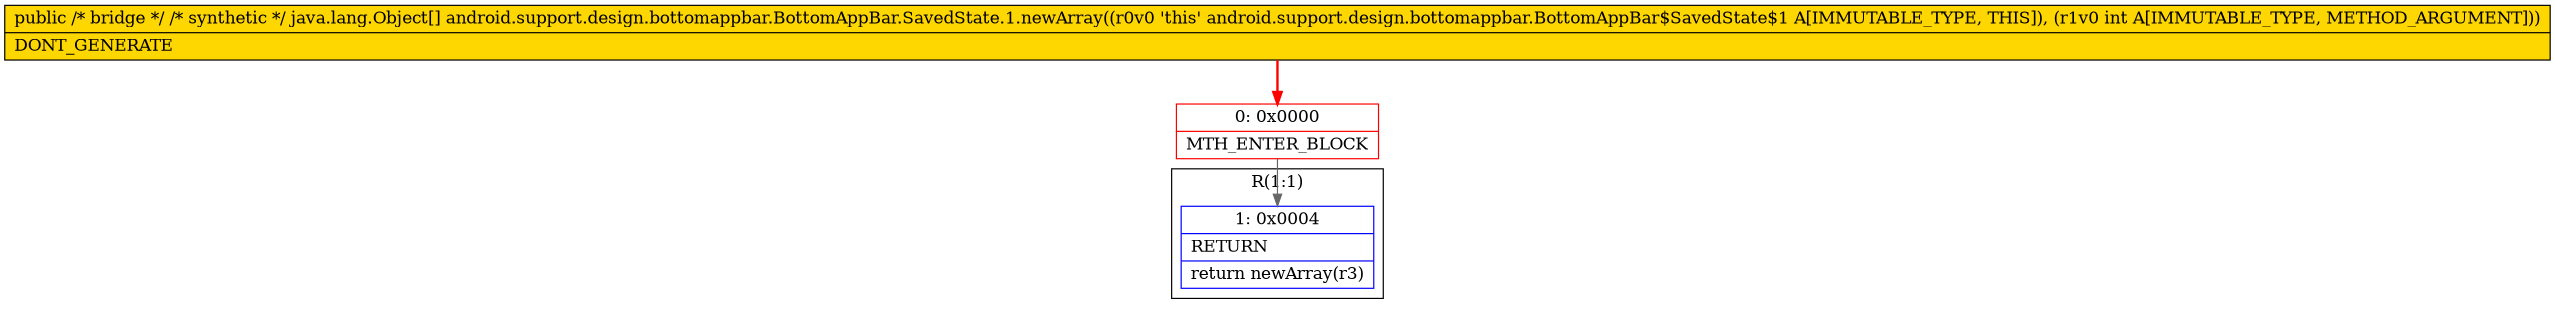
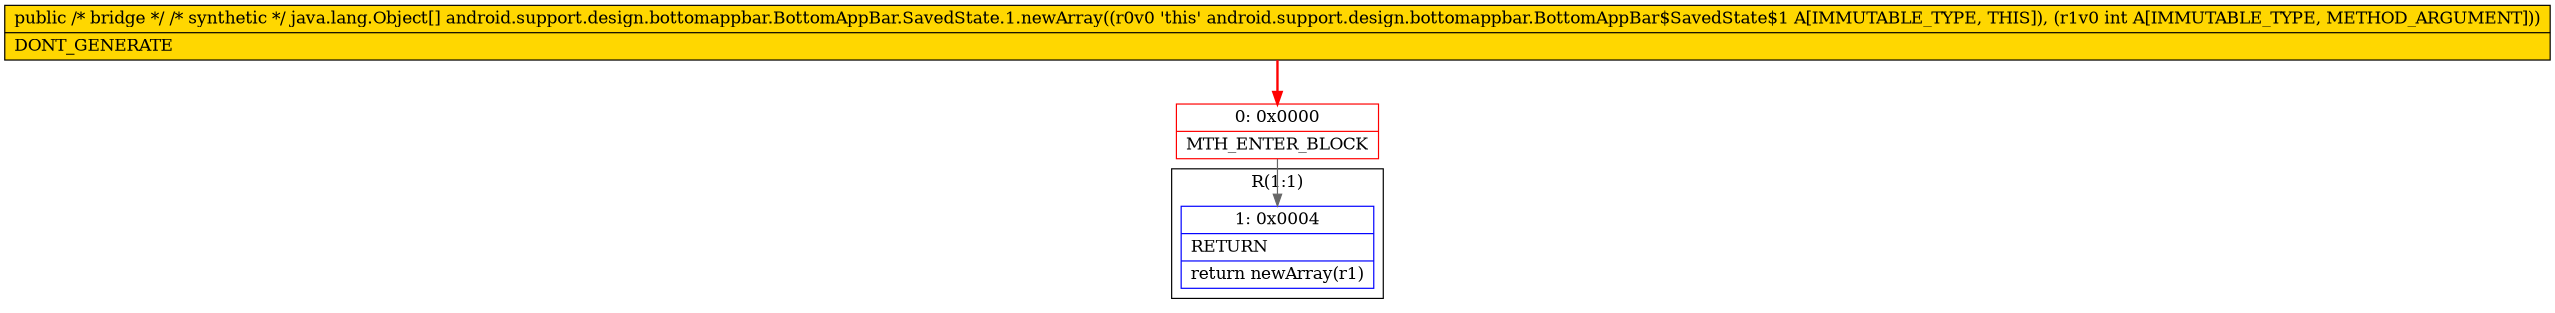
node "1: 0x0004": text "return newArray(r3)" -> "return newArray(r1)"
